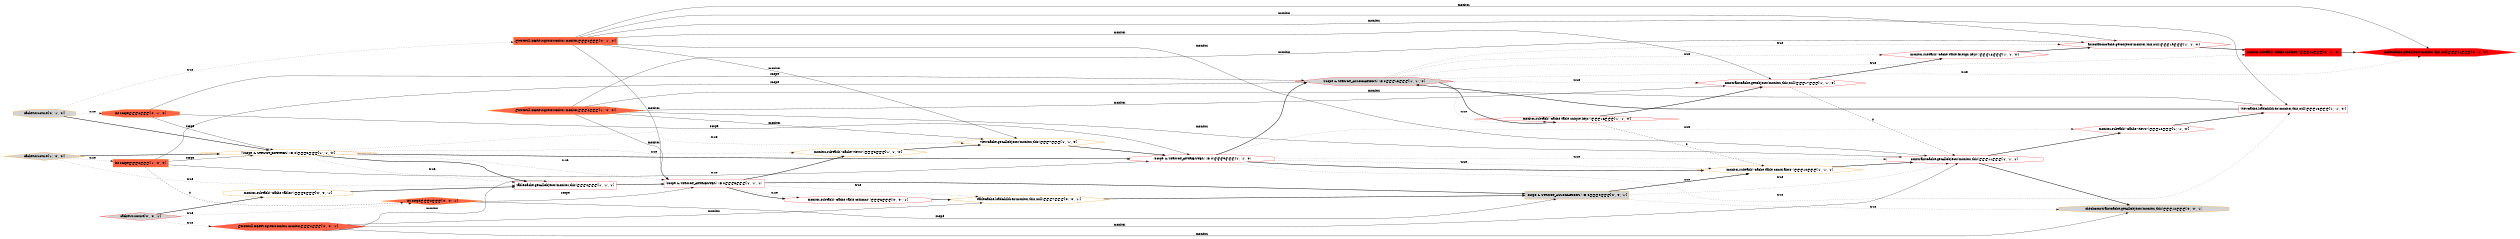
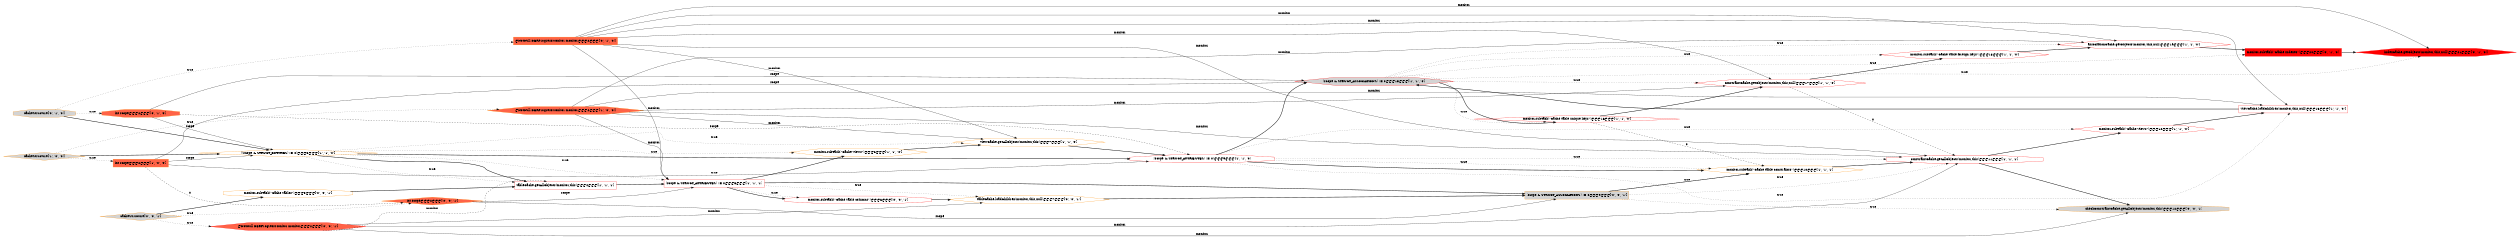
edge "int scope@@@2@@@['0', '1', '0']" -> "((scope & STRUCT_ATTRIBUTES) != 0)@@@9@@@['1', '1', '0']": style solid -> dashed
edge "cacheStructure['1', '0', '0']" -> "tableCache.getAllObjects(monitor,this)@@@4@@@['1', '1', '1']": now "cacheStructure['1', '0', '0']" -> "@NotNull DBRProgressMonitor monitor@@@2@@@['1', '0', '0']"
edge "@NotNull DBRProgressMonitor monitor@@@2@@@['0', '0', '1']" -> "tableCache.getAllObjects(monitor,this)@@@4@@@['1', '1', '1']": style solid -> dashed
node "cacheStructure['0', '0', '1']": color red -> darkorange
